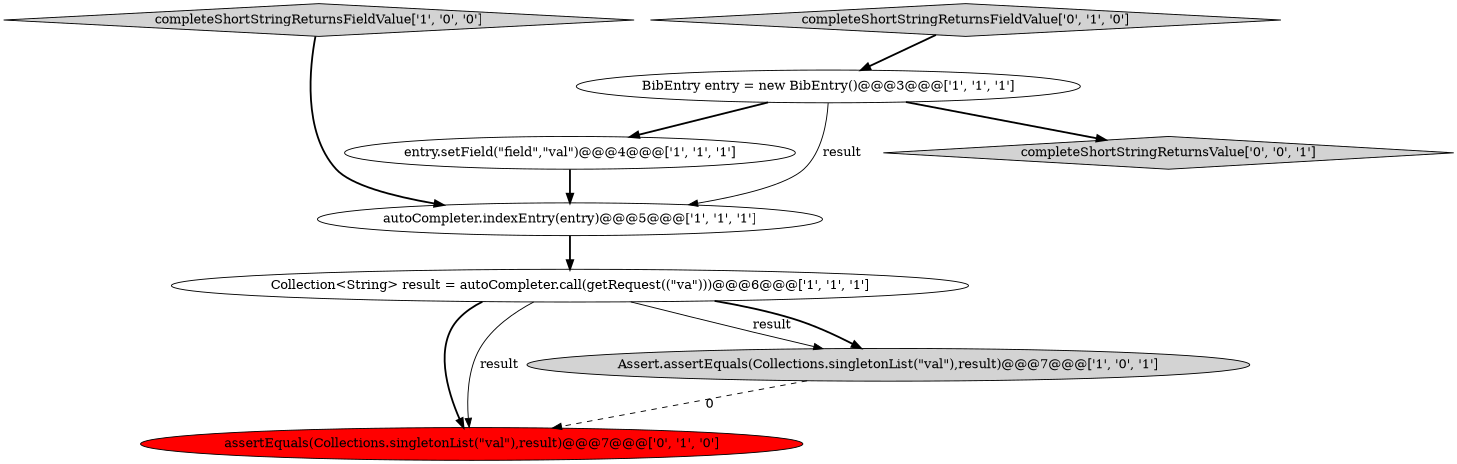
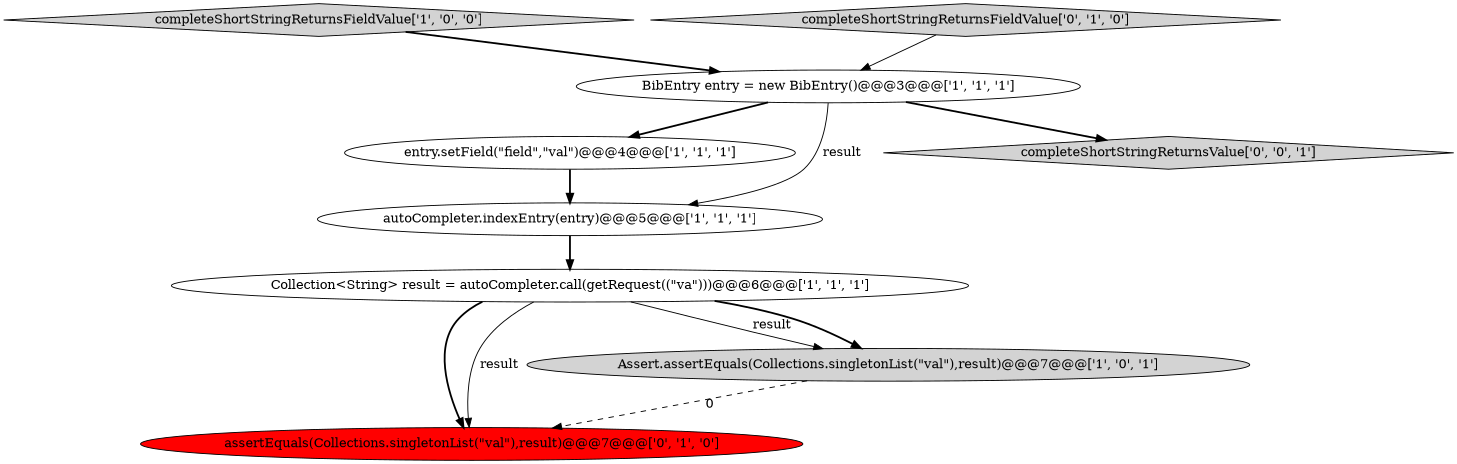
edge "completeShortStringReturnsFieldValue['0', '1', '0']" -> "BibEntry entry = new BibEntry()@@@3@@@['1', '1', '1']": style bold -> solid
edge "completeShortStringReturnsFieldValue['1', '0', '0']" -> "autoCompleter.indexEntry(entry)@@@5@@@['1', '1', '1']": now "completeShortStringReturnsFieldValue['1', '0', '0']" -> "BibEntry entry = new BibEntry()@@@3@@@['1', '1', '1']"
